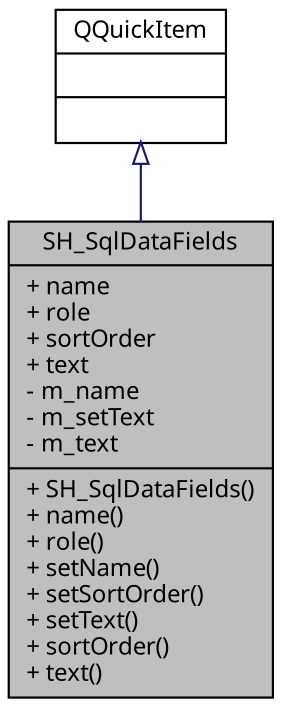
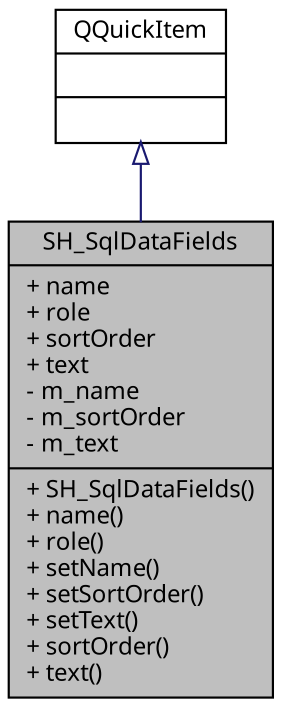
node "SH_SqlDataFields": text "- m_setText" -> "- m_sortOrder"
